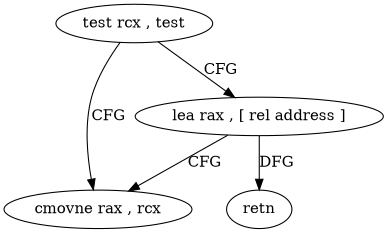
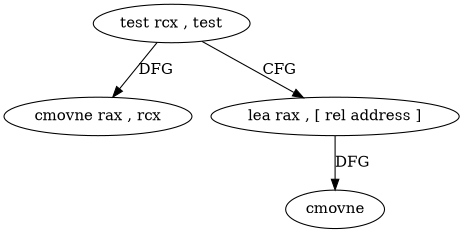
edge "test rcx , test" -> "cmovne rax , rcx": label "CFG" -> "DFG"
edge "lea rax , [ rel address ]" -> "cmovne rax , rcx": removed, label "CFG"
node "retn": label "retn" -> "cmovne"
